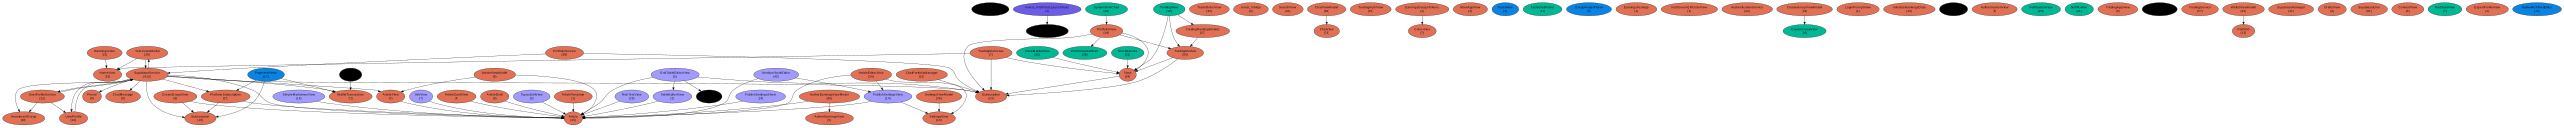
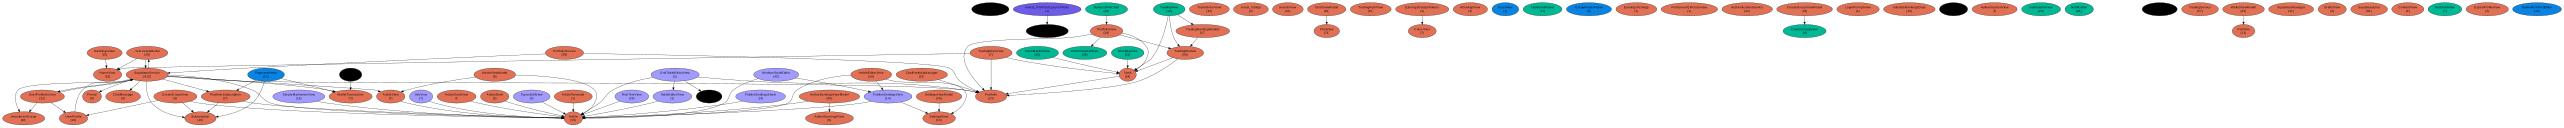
node "TradingAppView (6)": removed
edge "SupabaseService (413)" -> "UserProfile (16)": now "CreateGroupView (6)" -> "UserProfile (16)"
node "Subscription (23)": label "Subscription (23)" -> "Portfolio (23)"
